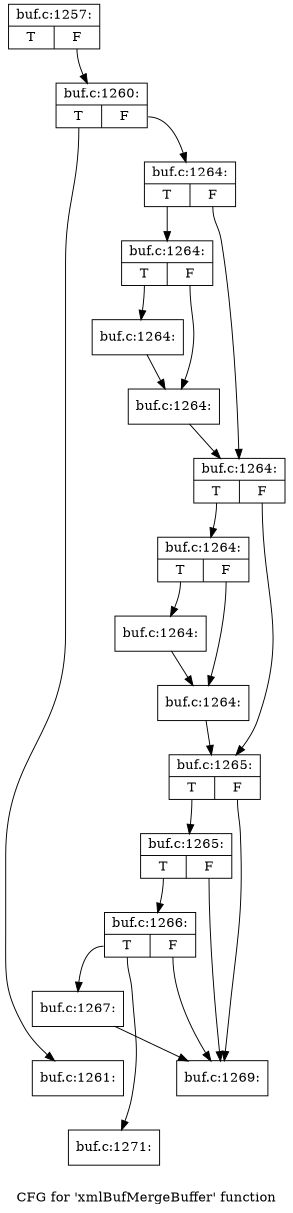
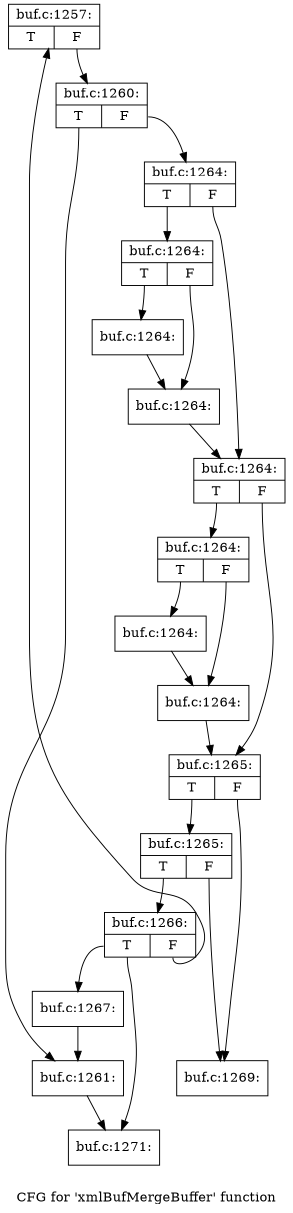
edge "buf.c:1266:" -> "buf.c:1269:": now "buf.c:1266:" -> "buf.c:1257:"
edge "buf.c:1267:" -> "buf.c:1269:": now "buf.c:1267:" -> "buf.c:1261:"
edge "buf.c:1261:" -> "buf.c:1271:": added
